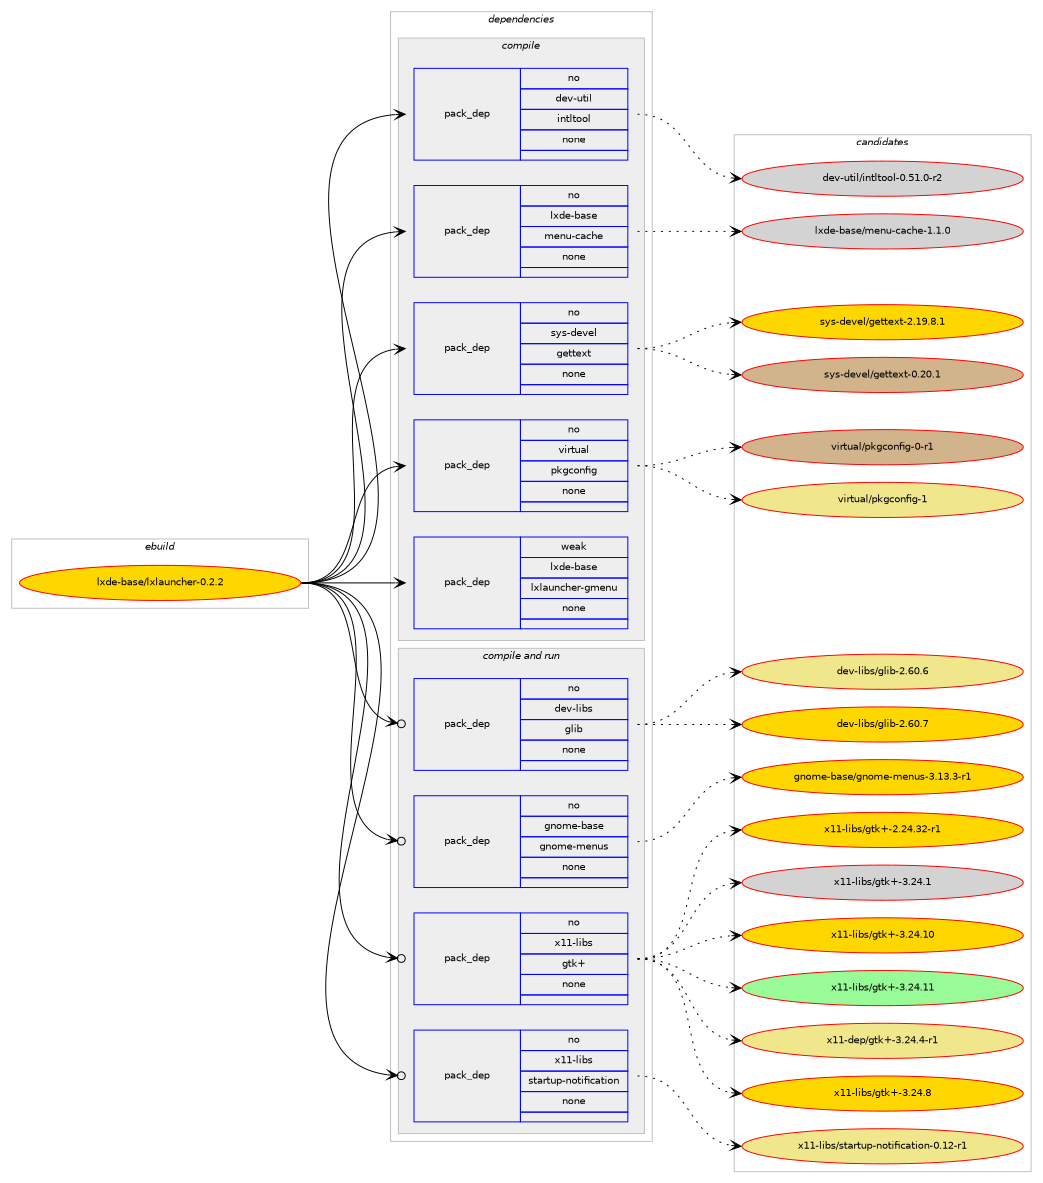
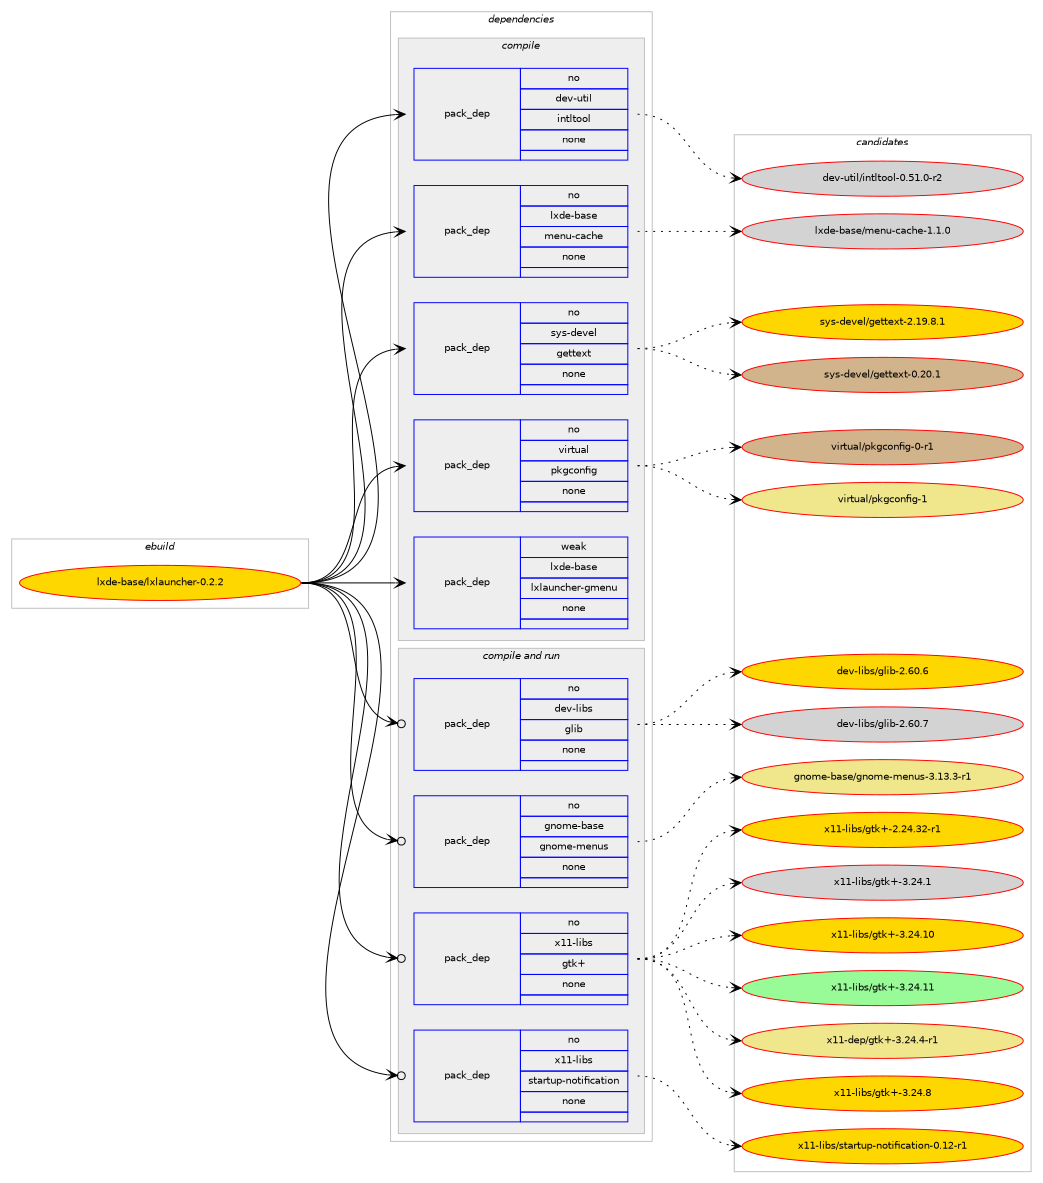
node "dev-libs/glib-2.60.6": fillcolor khaki -> gold
node "dev-libs/glib-2.60.7": fillcolor gold -> lightgrey
node "gnome-base/gnome-menus-3.13.3-r1": fillcolor gold -> khaki
node "x11-libs/startup-notification-0.12-r1": fillcolor khaki -> gold
